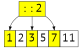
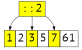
node "1": text "11" -> "61"
